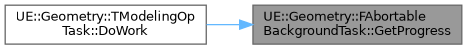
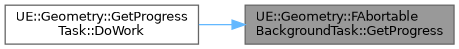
node "UE::Geometry::TModelingOp Task::DoWork": label "UE::Geometry::TModelingOp Task::DoWork" -> "UE::Geometry::GetProgress Task::DoWork"
